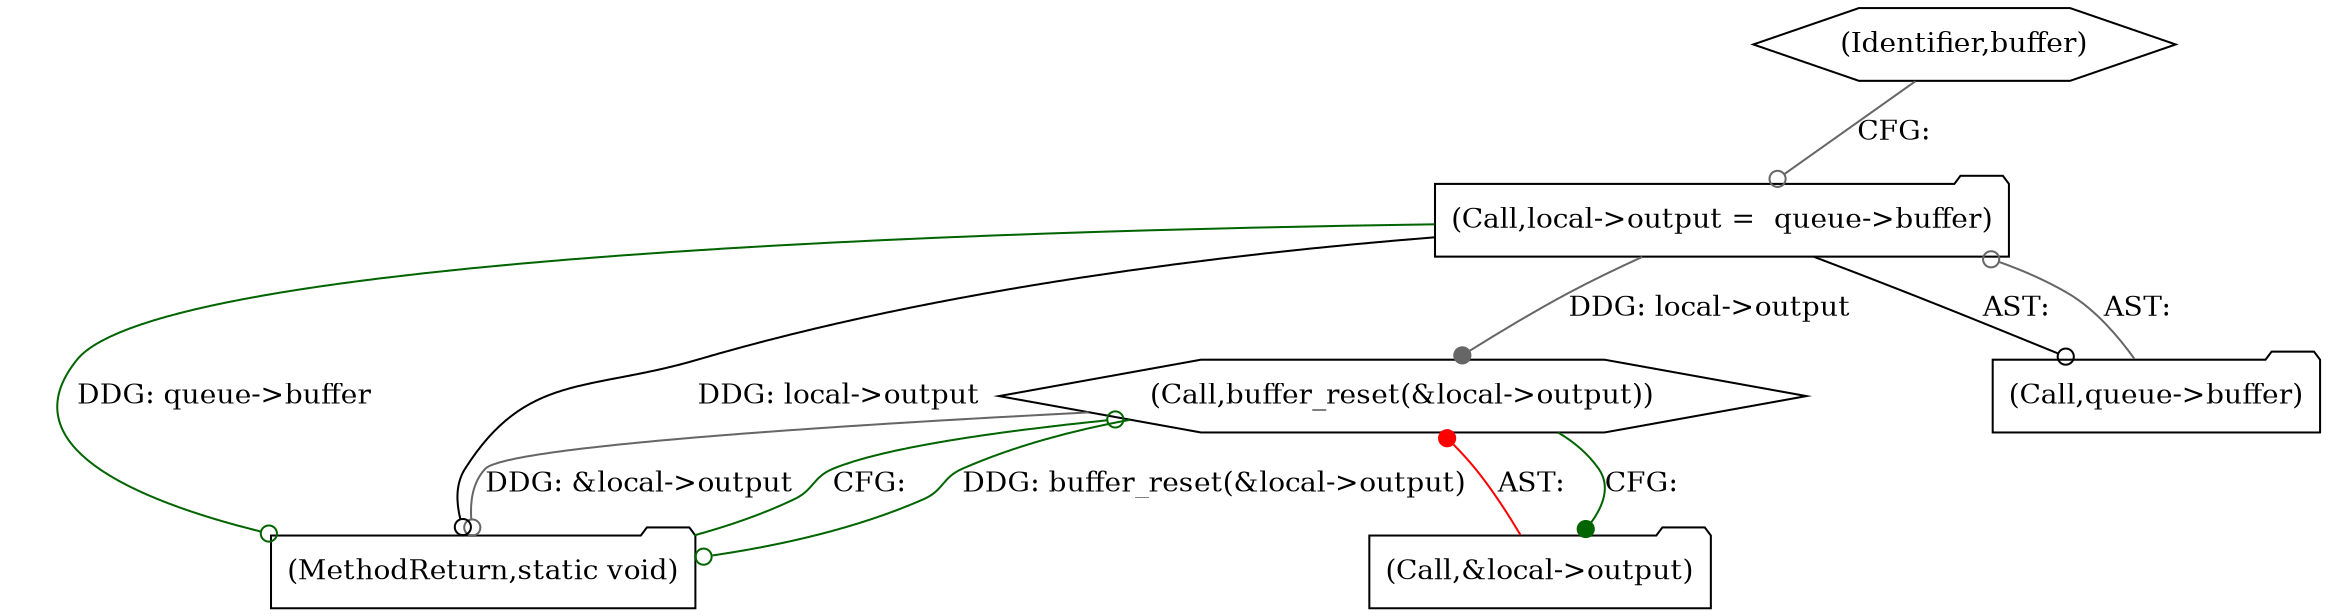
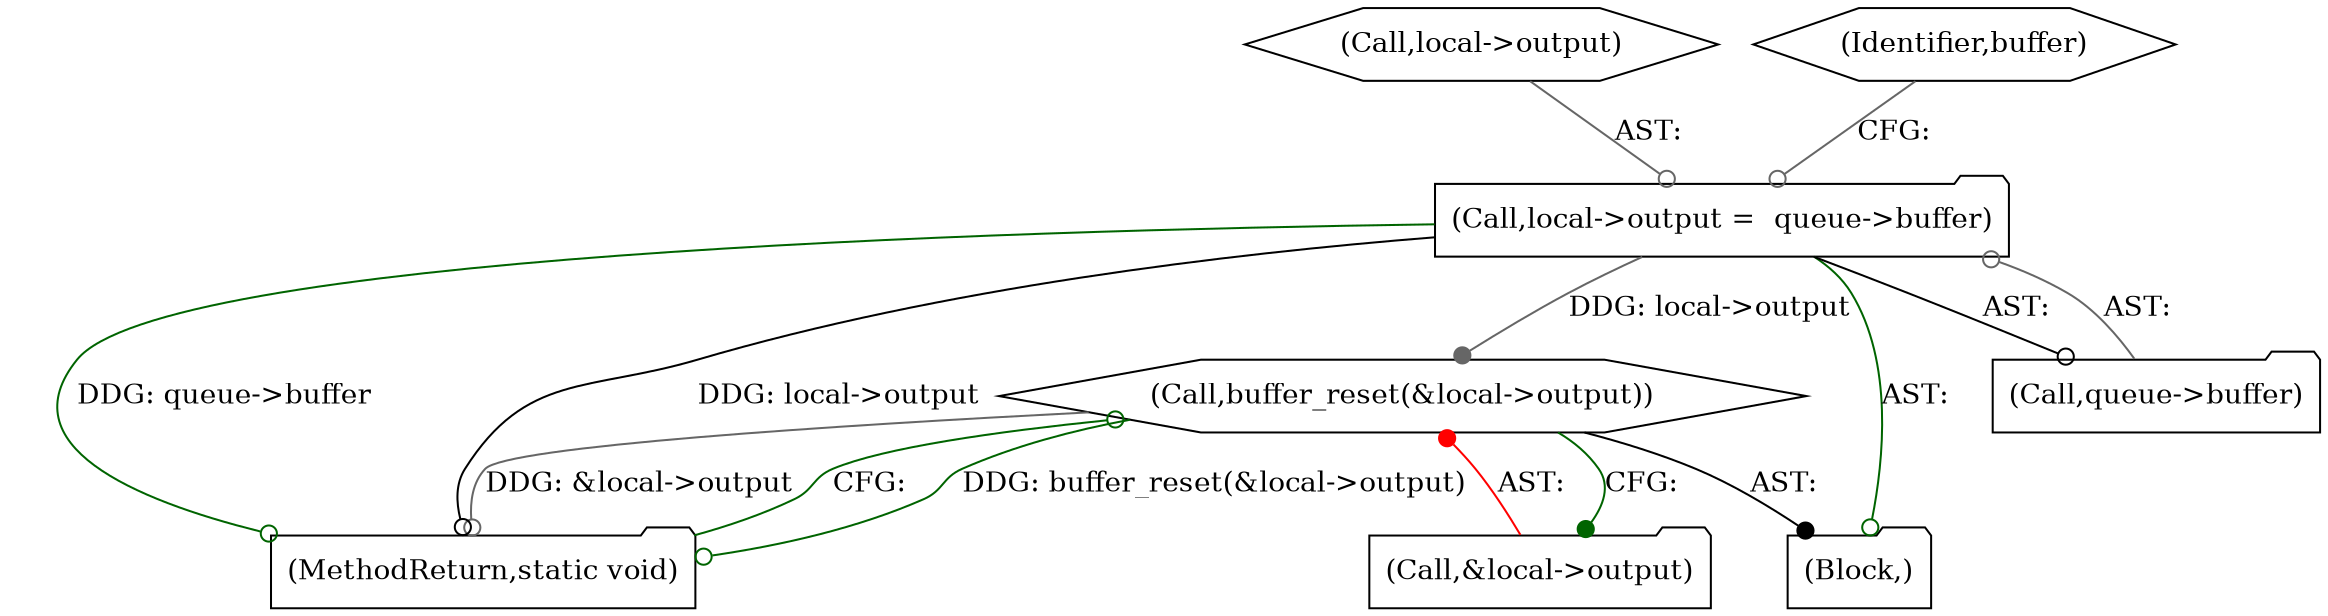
node "(Call,local->output)": added
node "(Block,)": added
